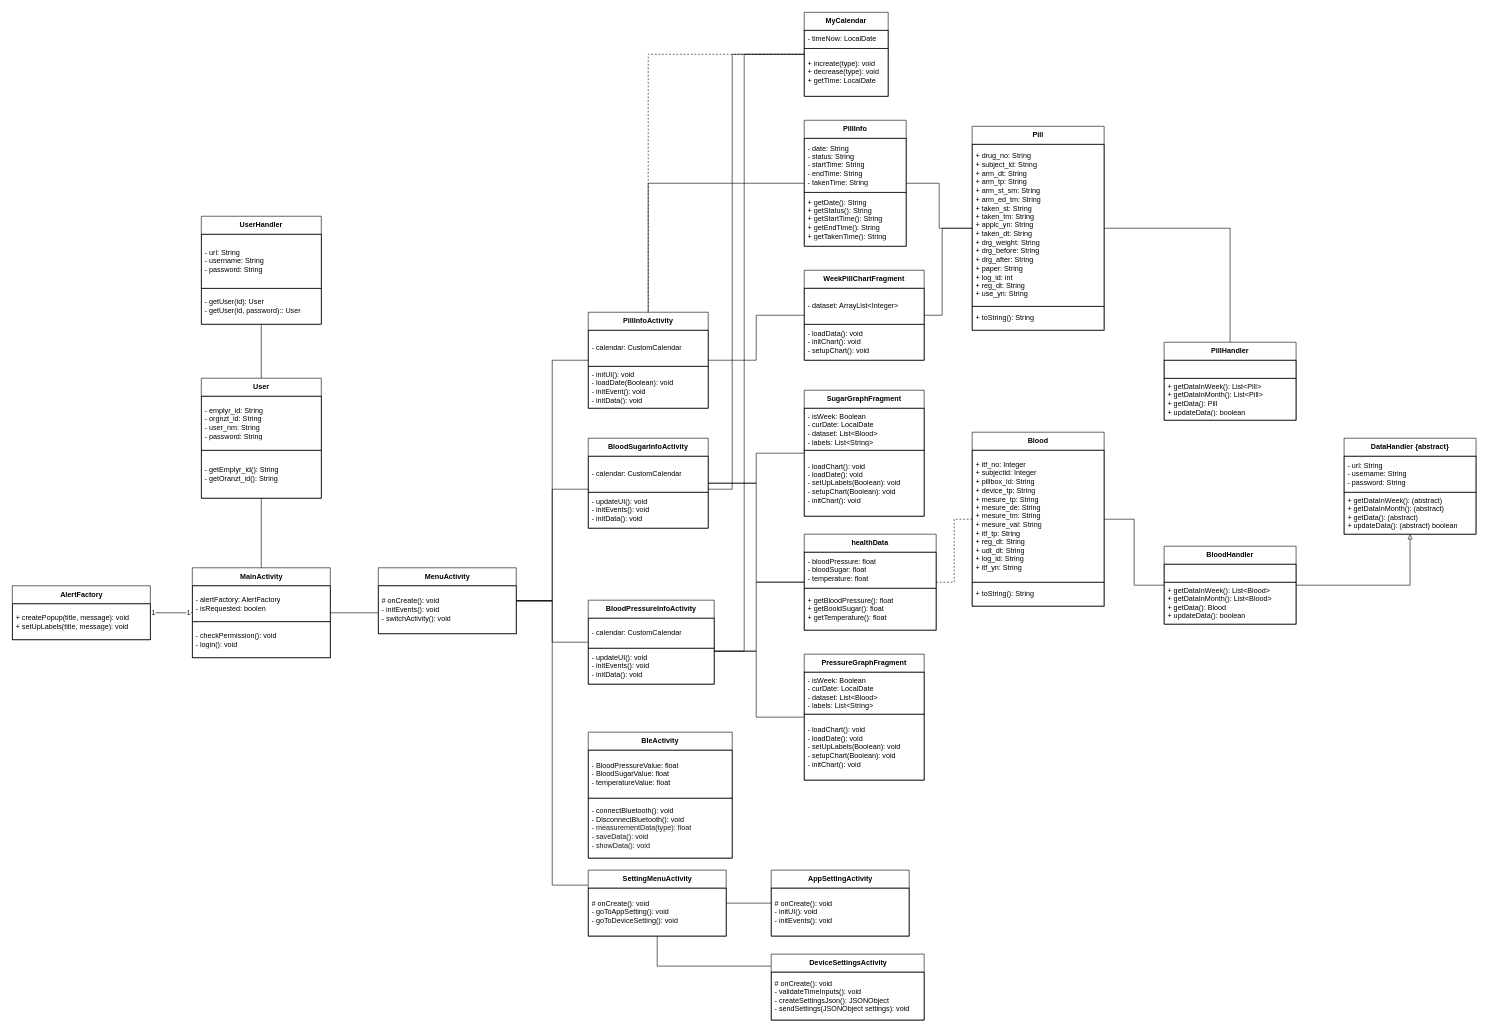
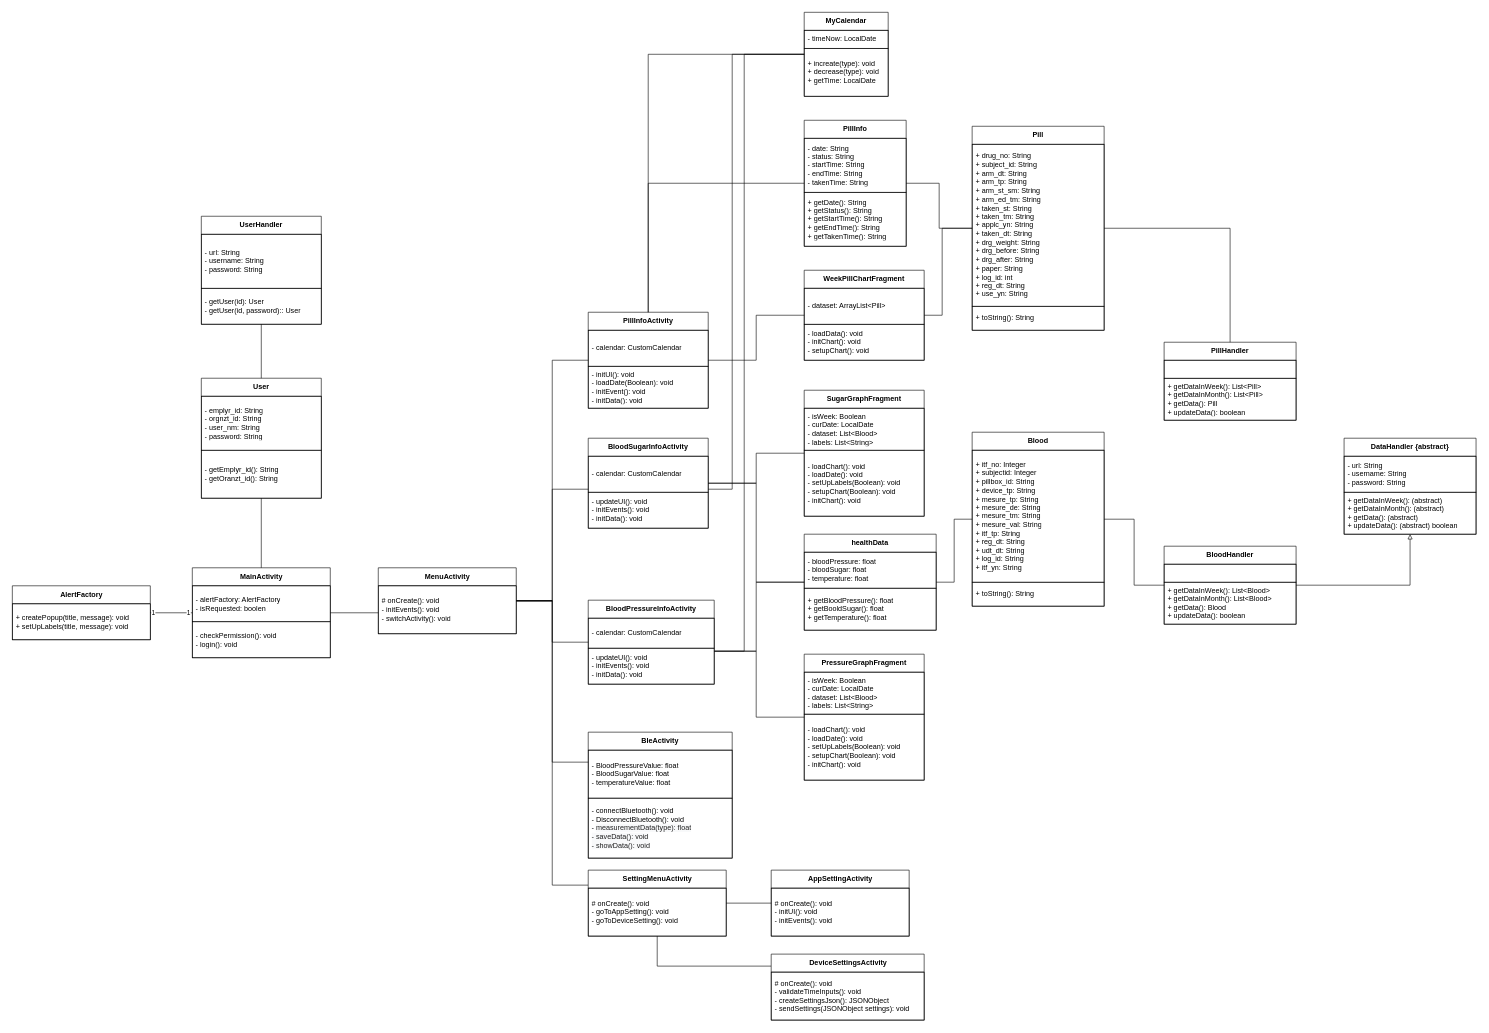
edge "MyCalendar" -- "PillInfoActivity": style dashed -> solid
node "- dataset: ArrayList<Integer>": label "- dataset: ArrayList<Integer>" -> "- dataset: ArrayList<Pill>"
edge "Blood" -- "healthData": style dashed -> solid
edge "MenuActivity" -- "BleActivity": added
